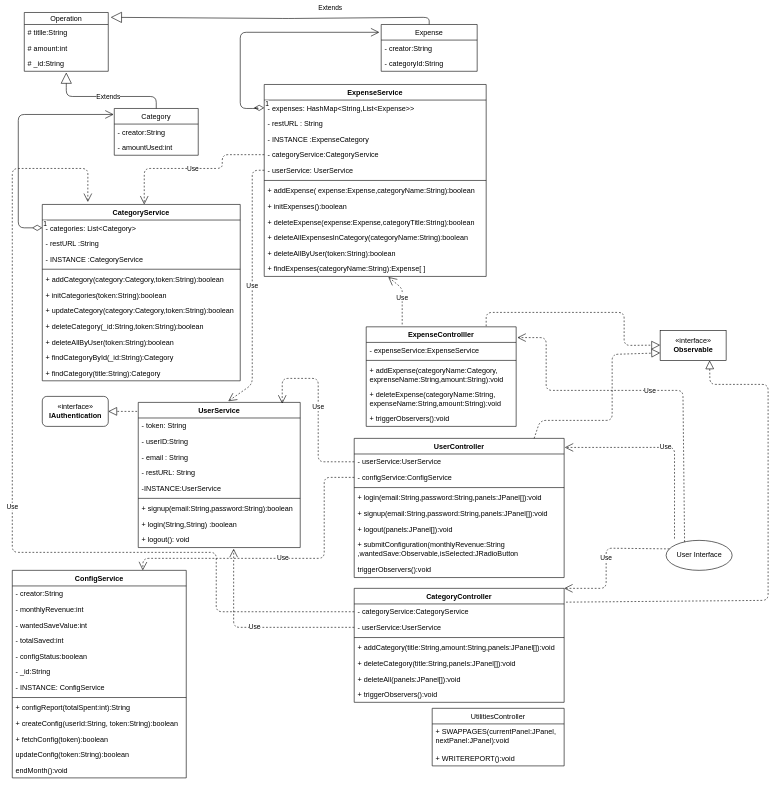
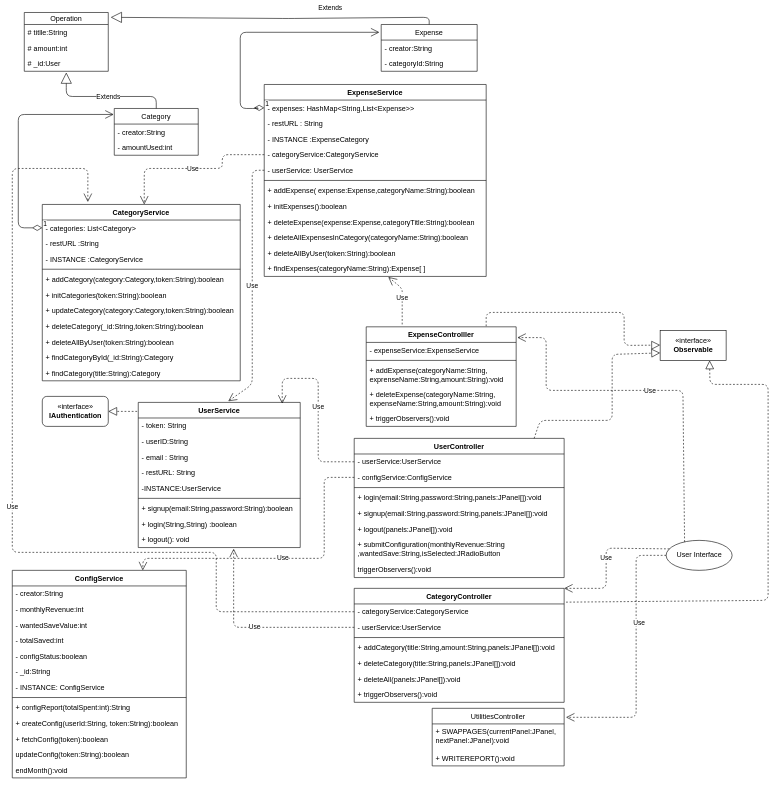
node "# _id:String": label "# _id:String" -> "# _id:User"
node "+ addExpense(categoryName:Category, exprenseName:String,amount:String):void": label "+ addExpense(categoryName:Category, exprenseName:String,amount:String):void" -> "+ addExpense(categoryName:String, exprenseName:String,amount:String):void"
edge "User Interface" -> "UserController": removed, label "Use"
node "+ submitConfiguration(monthlyRevenue:String ,wantedSave:Observable,isSelected:JRadioButton": label "+ submitConfiguration(monthlyRevenue:String ,wantedSave:Observable,isSelected:JRadioButton" -> "+ submitConfiguration(monthlyRevenue:String ,wantedSave:String,isSelected:JRadioButton"
edge "User Interface" -> "UtilitiesController": added, label "Use"
